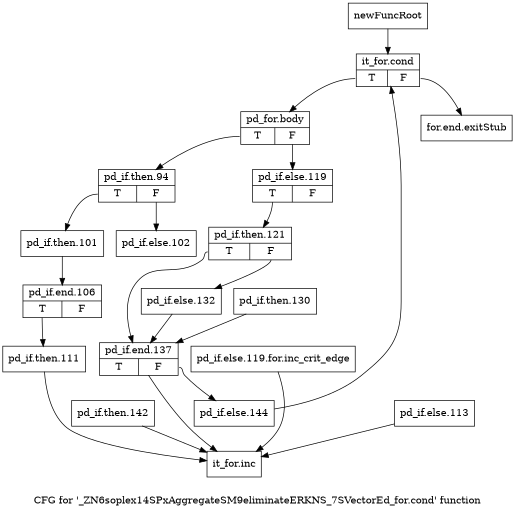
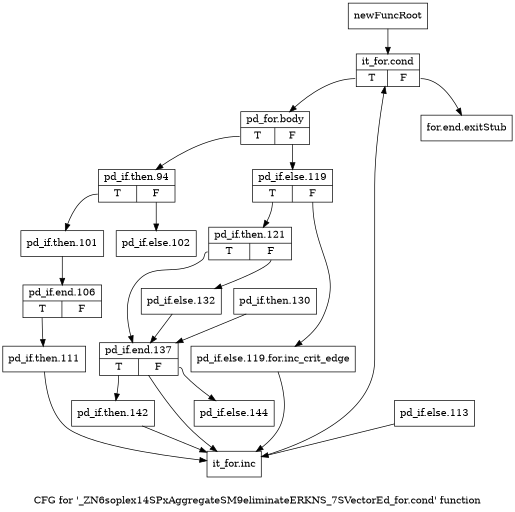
edge "pd_if.else.119" -> "pd_if.else.119.for.inc_crit_edge": added
edge "pd_if.else.144" -> "it_for.cond": now "it_for.inc" -> "it_for.cond"
edge "pd_if.end.137" -> "pd_if.then.142": added
